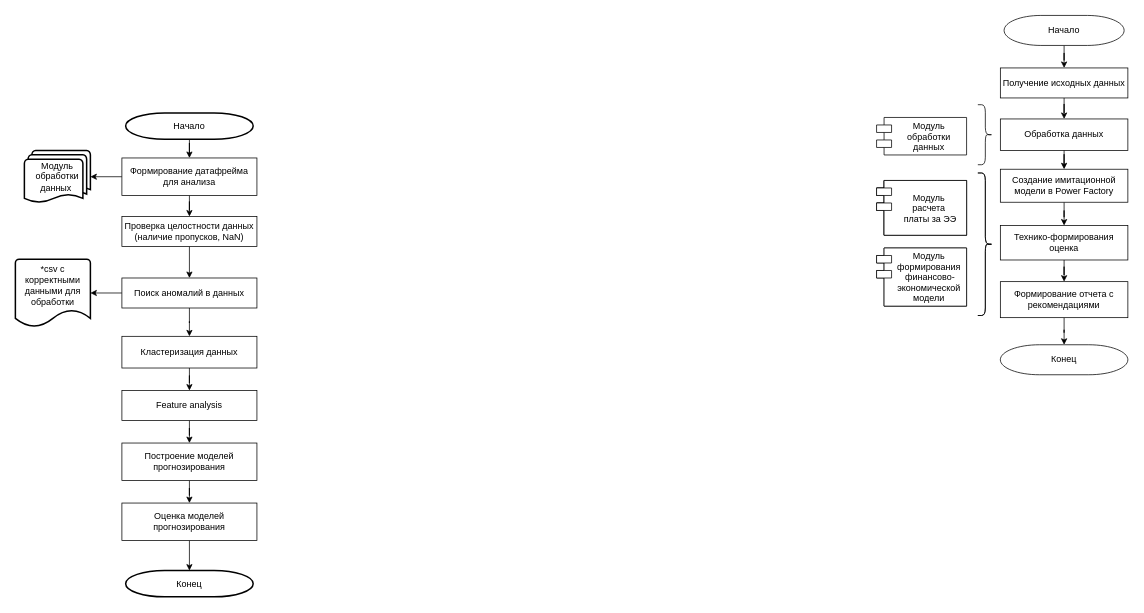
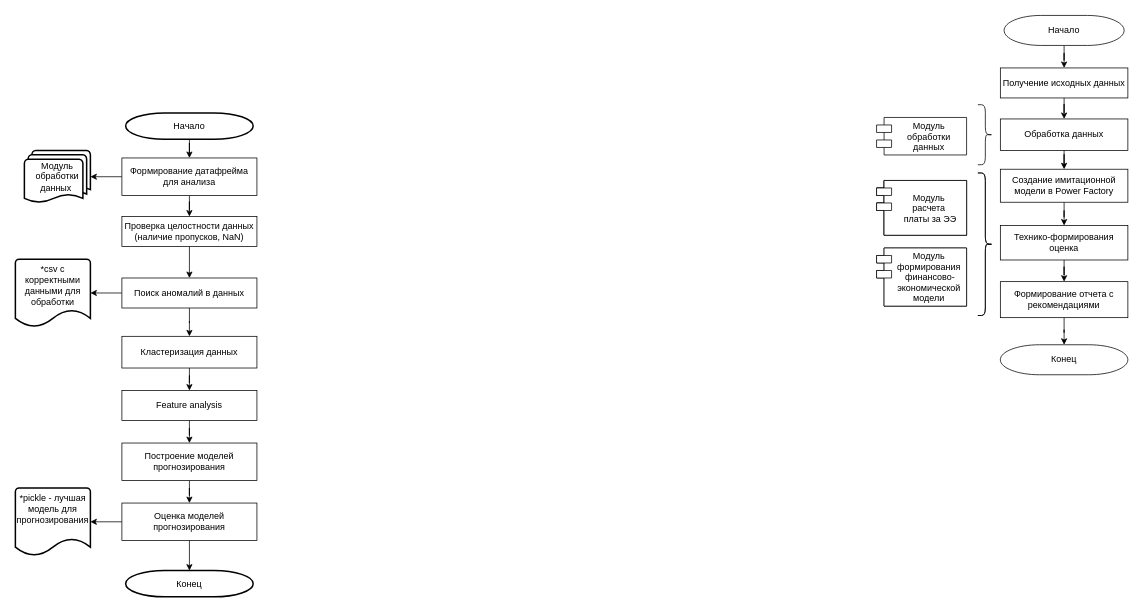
node "*pickle - лучшая модель для прогнозирования": added
edge "Оценка моделей прогнозирования" -> "*pickle - лучшая модель для прогнозирования": added
